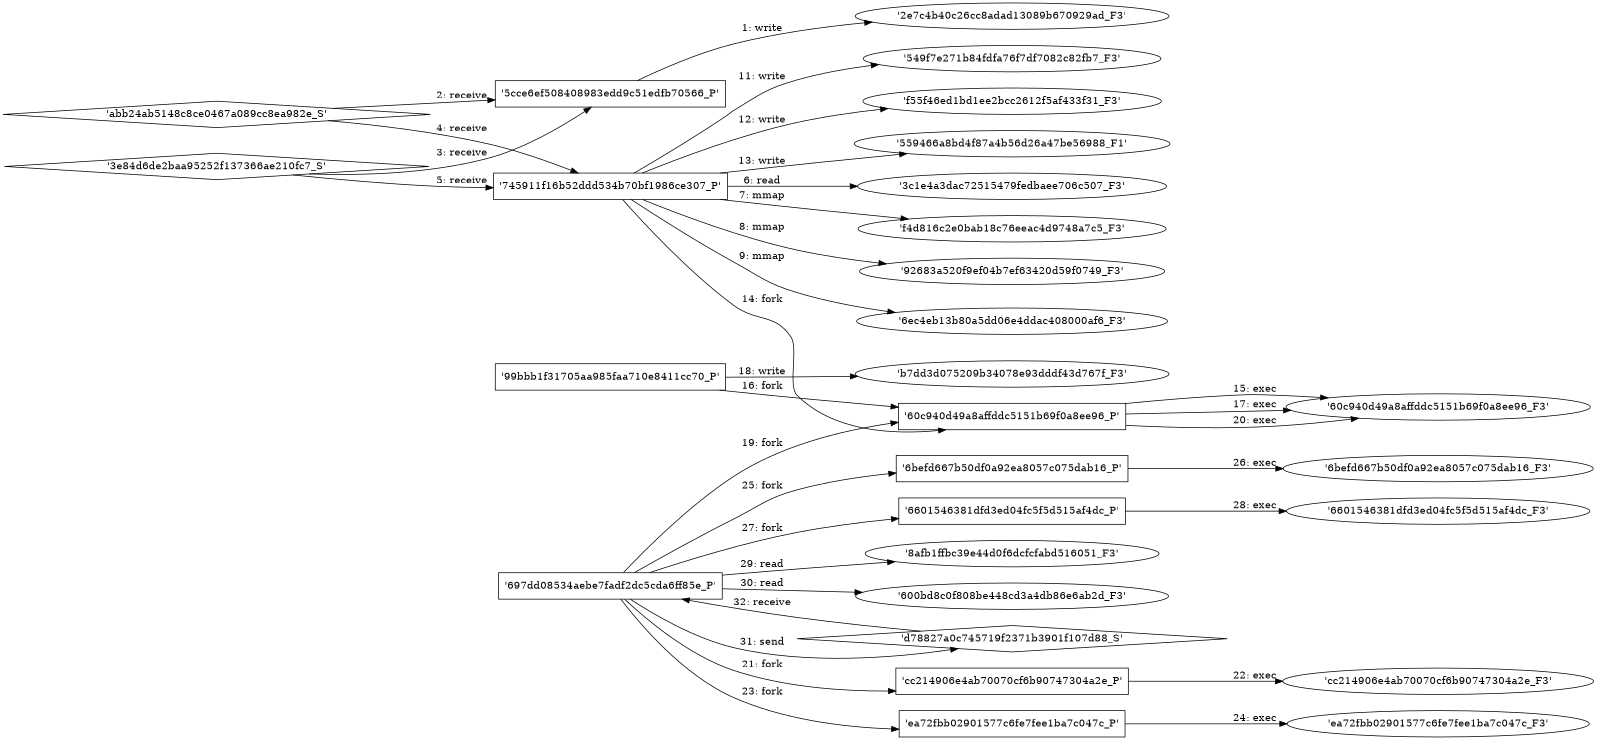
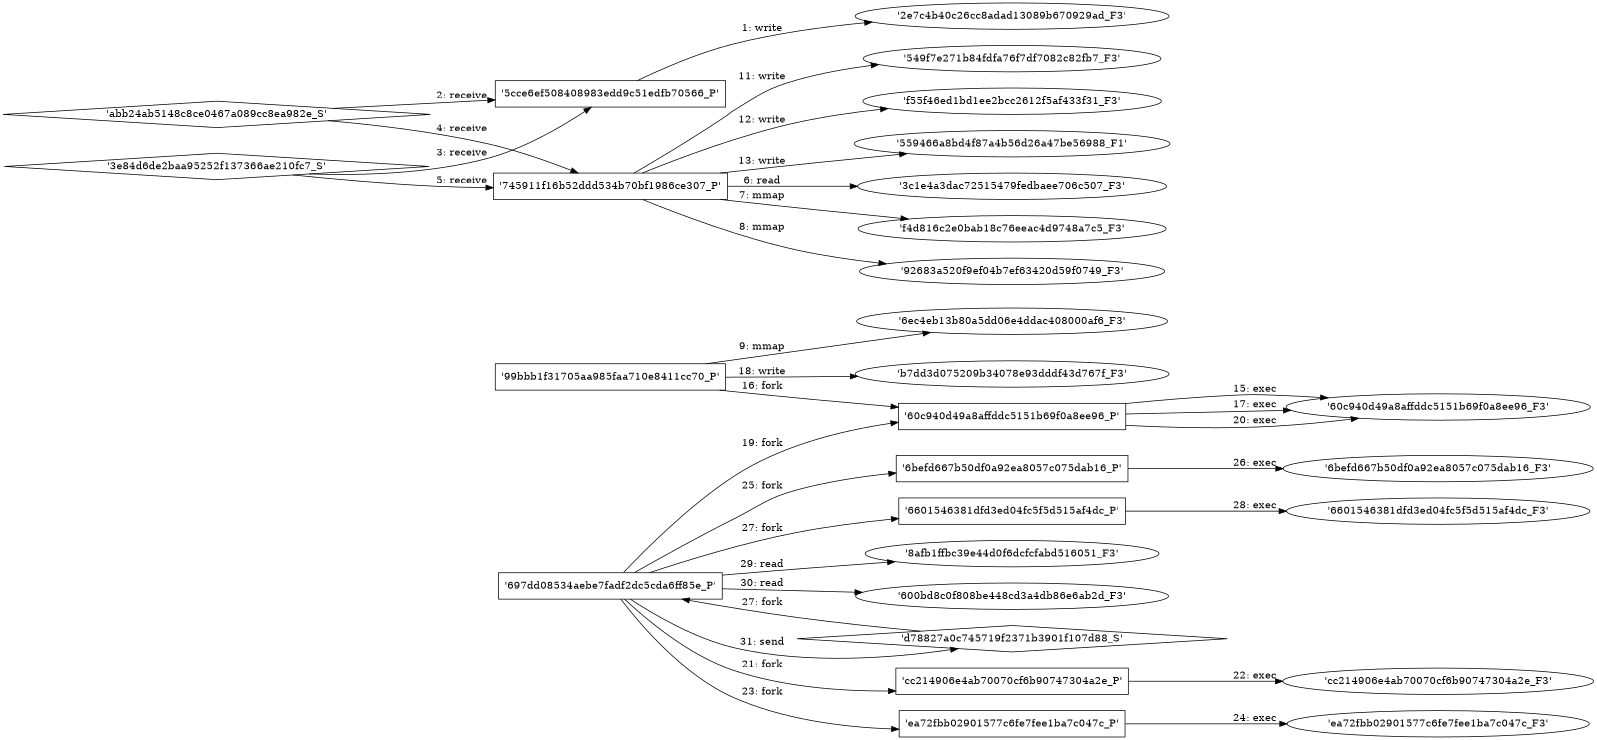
edge "'745911f16b52ddd534b70bf1986ce307_P'" -> "'6ec4eb13b80a5dd06e4ddac408000af6_F3'": now "'99bbb1f31705aa985faa710e8411cc70_P'" -> "'6ec4eb13b80a5dd06e4ddac408000af6_F3'"
edge "'745911f16b52ddd534b70bf1986ce307_P'" -> "'60c940d49a8affddc5151b69f0a8ee96_P'": removed, label "14: fork"
edge "'d78827a0c745719f2371b3901f107d88_S'" -> "'697dd08534aebe7fadf2dc5cda6ff85e_P'": label "32: receive" -> "27: fork"
